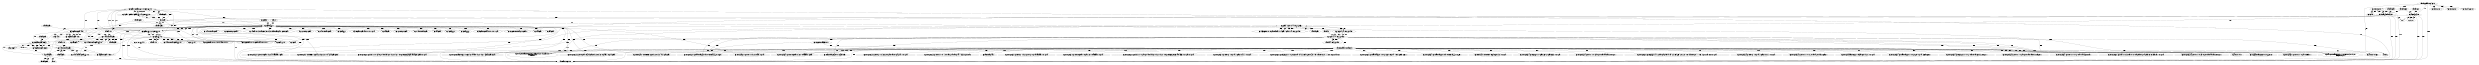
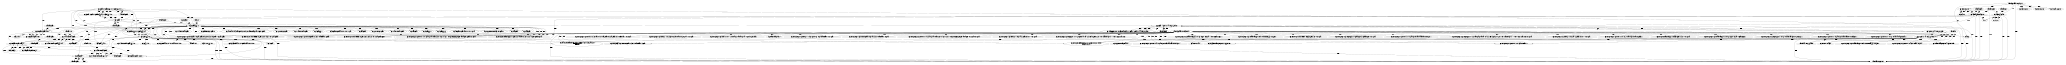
node "(Identifier,mc)": removed
edge "(Call,chanacs_source_flags(mc, si))" -> "(MethodParameterIn,sourceinfo_t *si)": reversed
